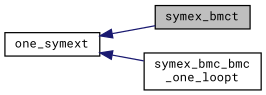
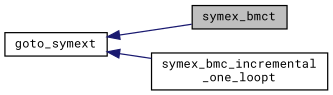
node "one_symext": label "one_symext" -> "goto_symext"
node "symex_bmc_bmc _one_loopt": label "symex_bmc_bmc _one_loopt" -> "symex_bmc_incremental _one_loopt"
